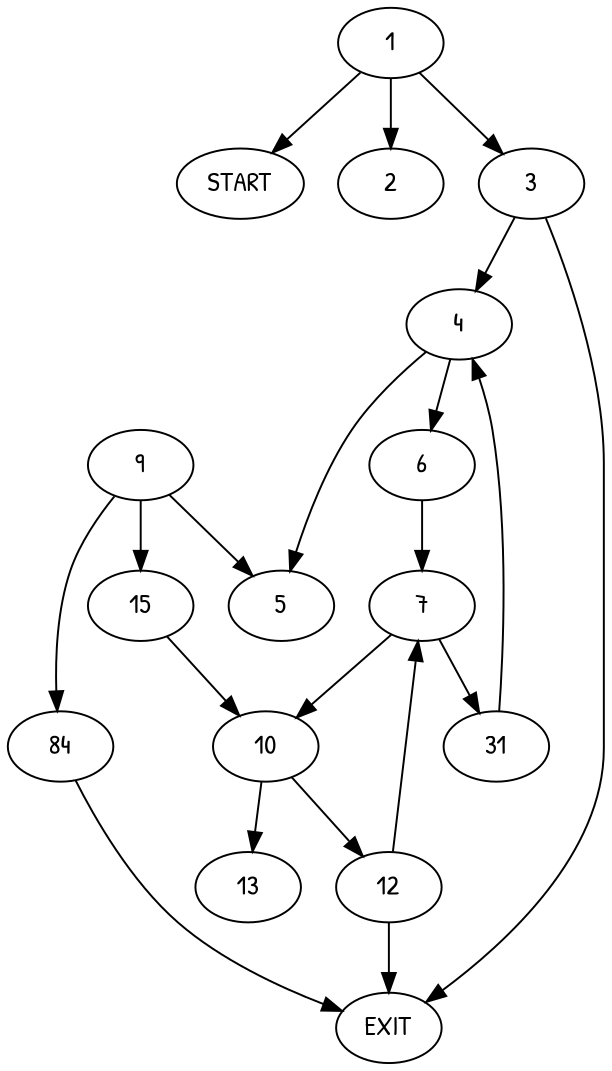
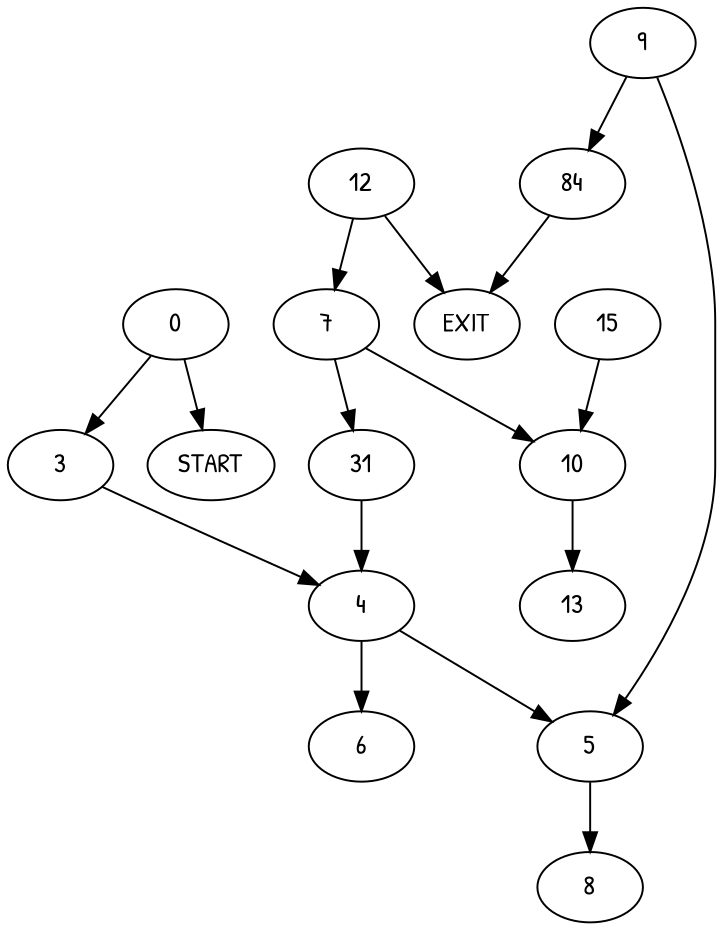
node "1": label "1" -> "0"
node "2": removed
edge "9" -> "15": removed
edge "6" -> "7": removed
edge "3" -> "EXIT": removed
edge "10" -> "12": removed
node "8": added
